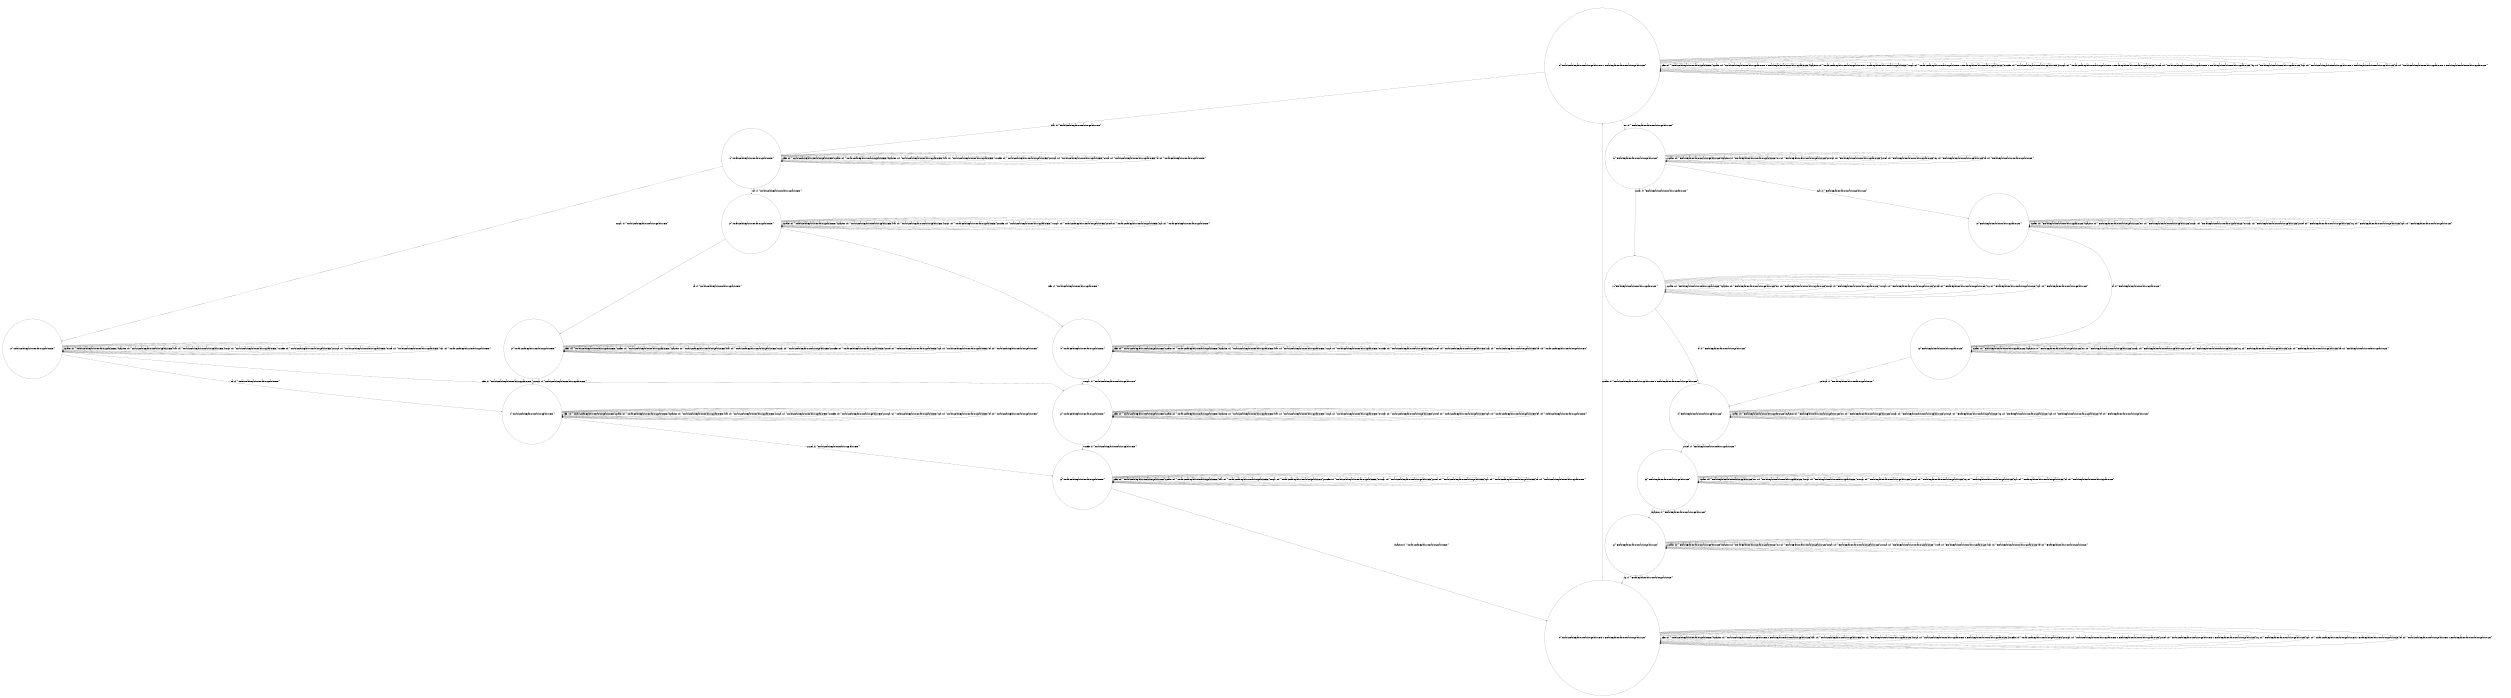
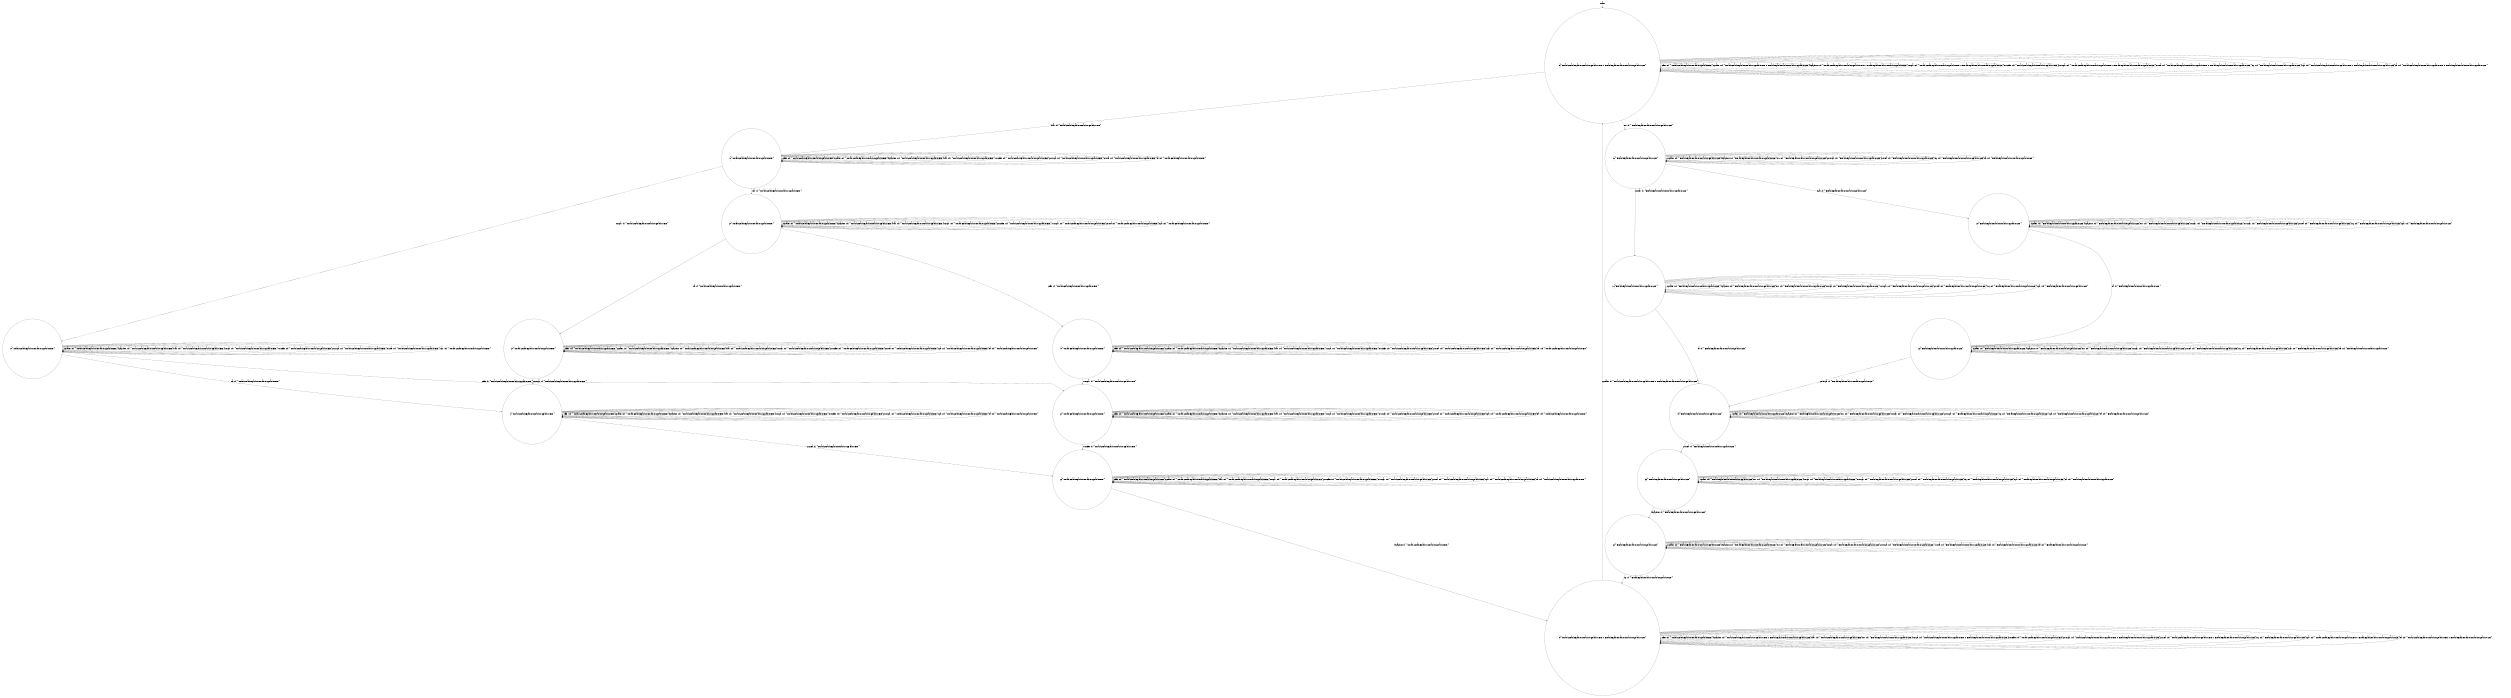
node "__start0": added
